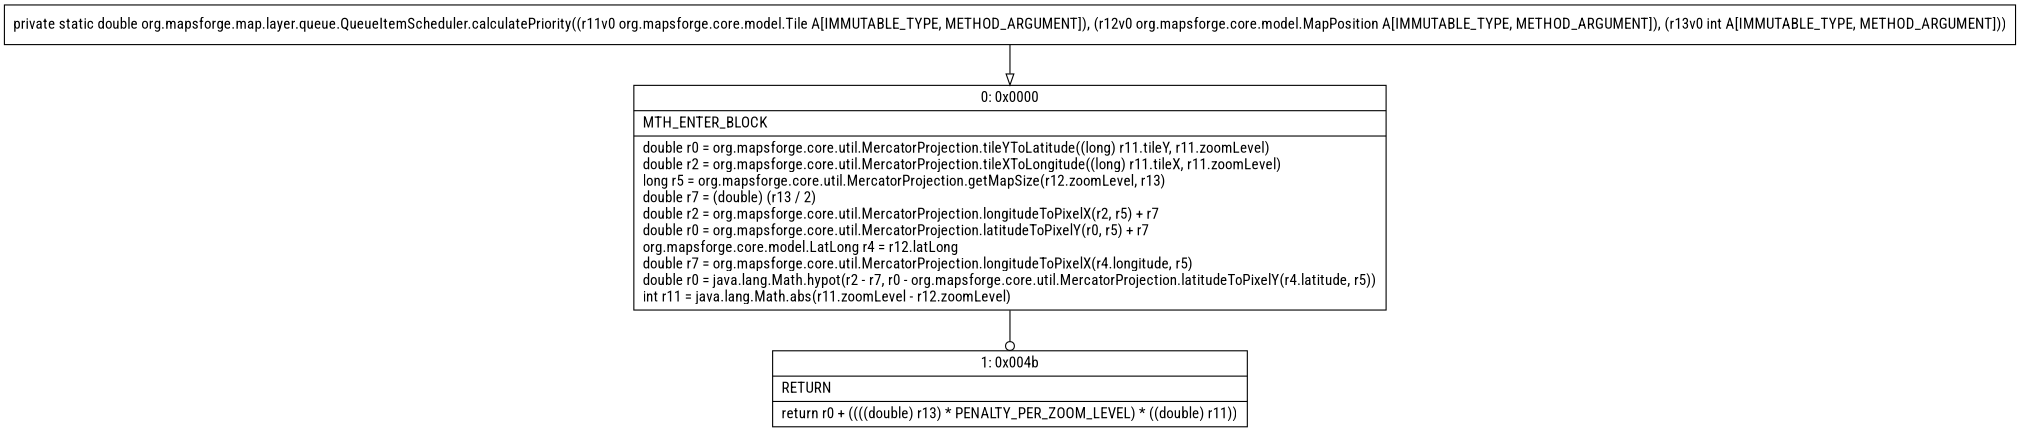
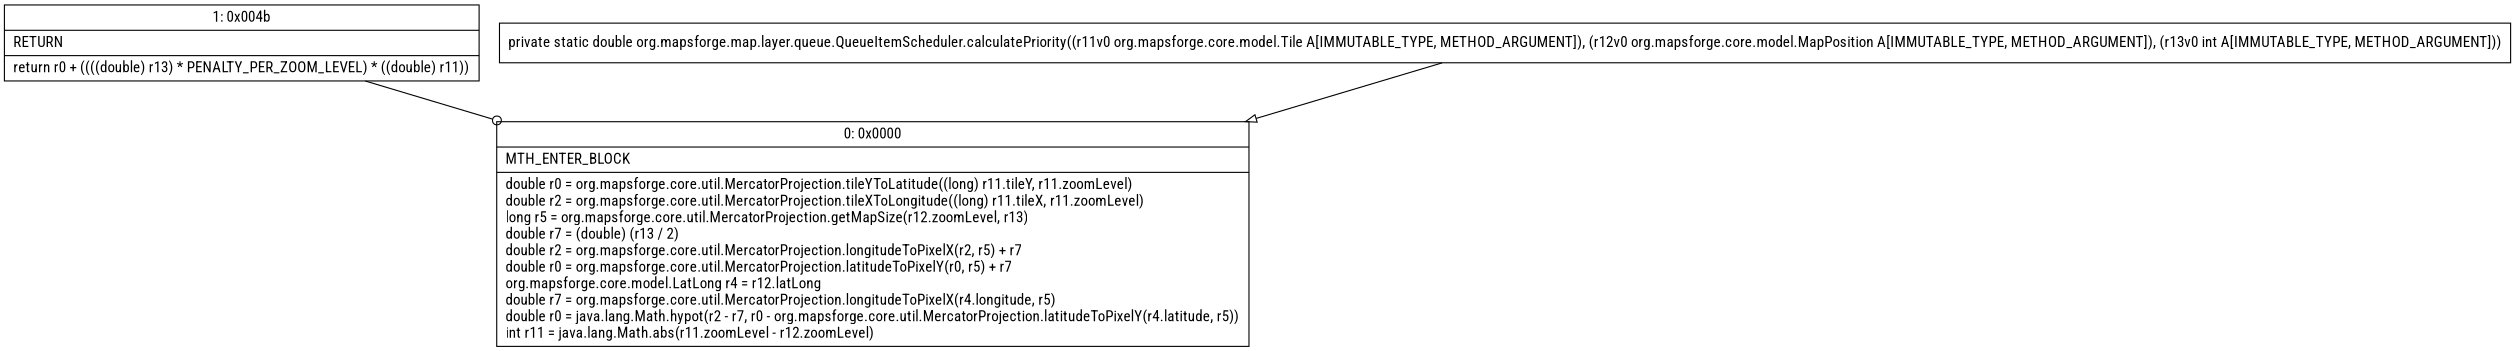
edge "0: 0x0000" -> "1: 0x004b": reversed
